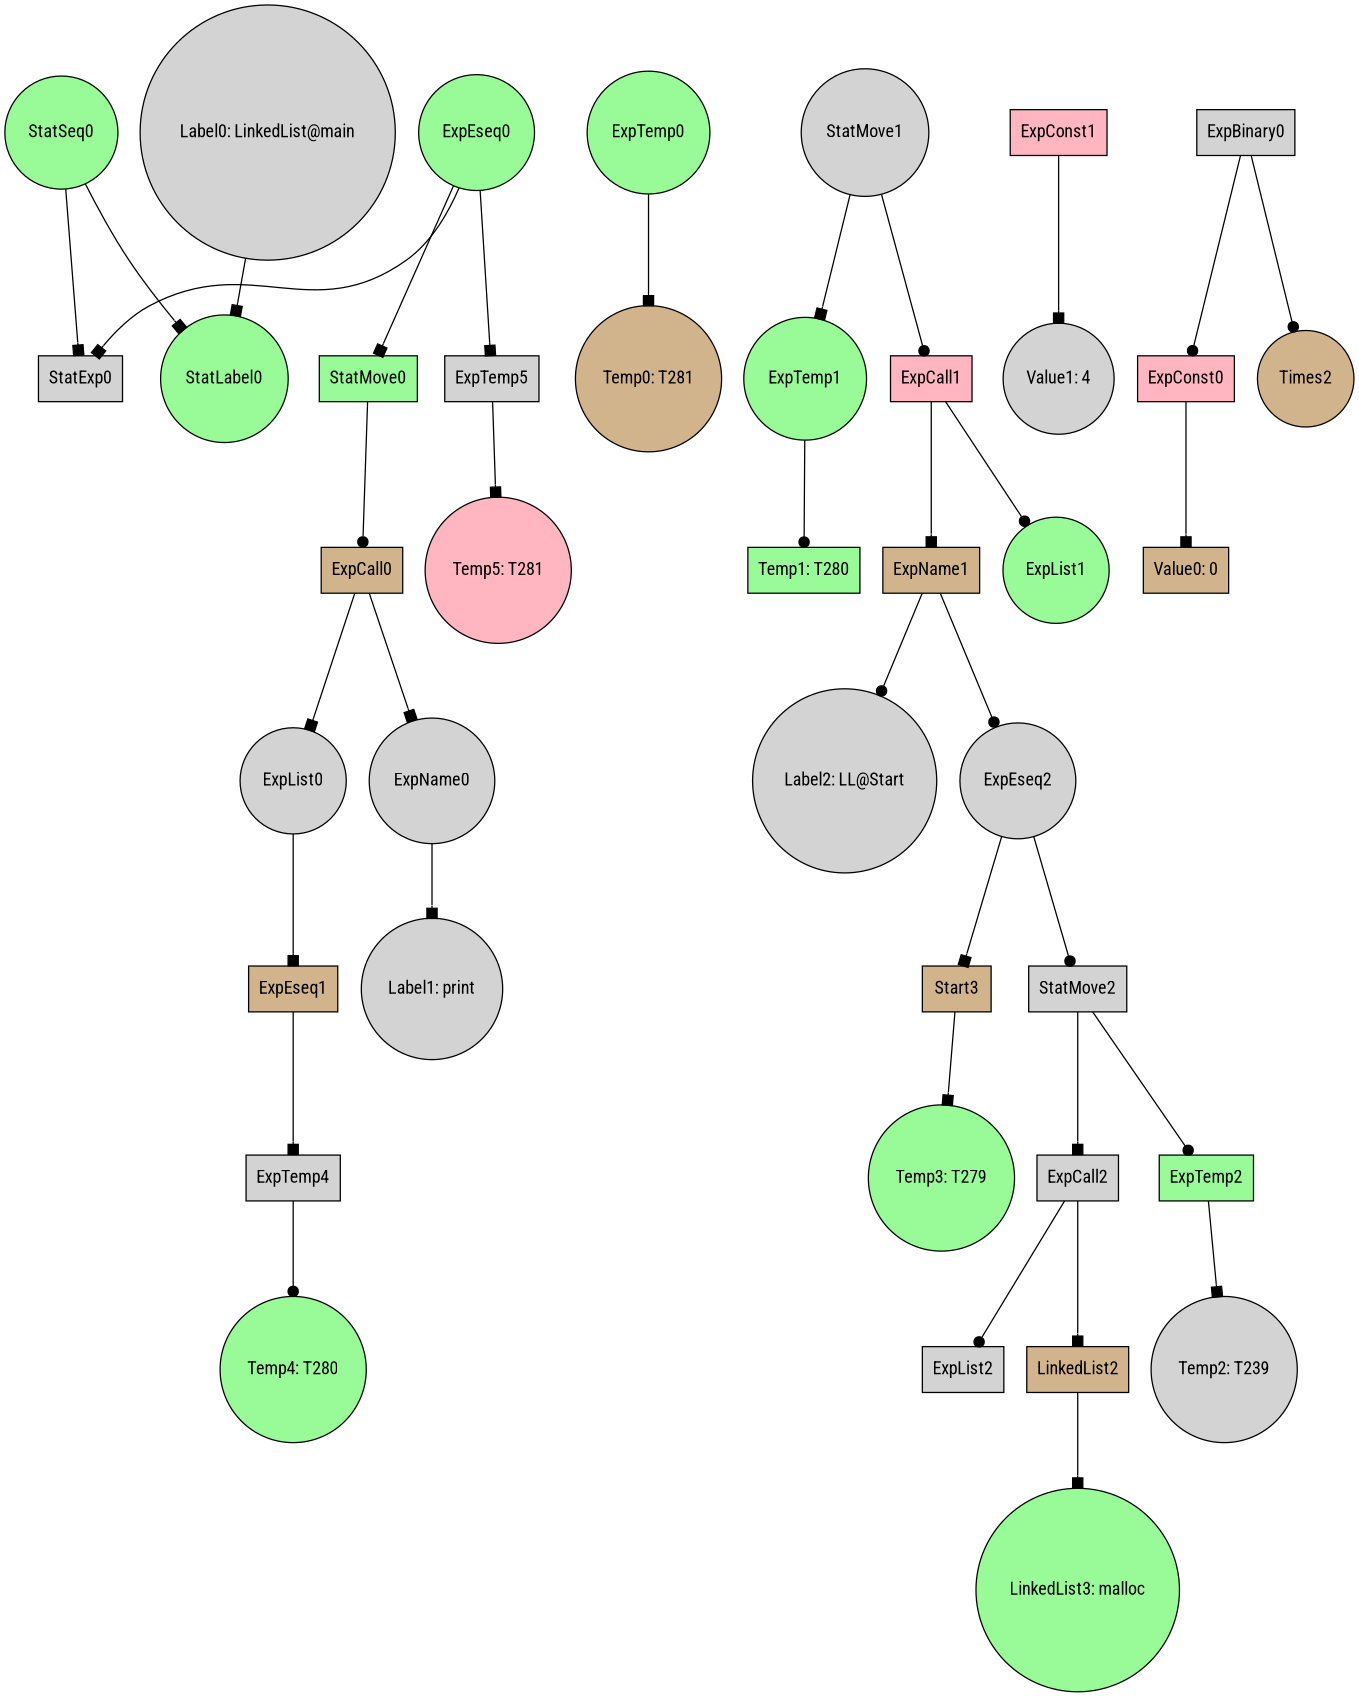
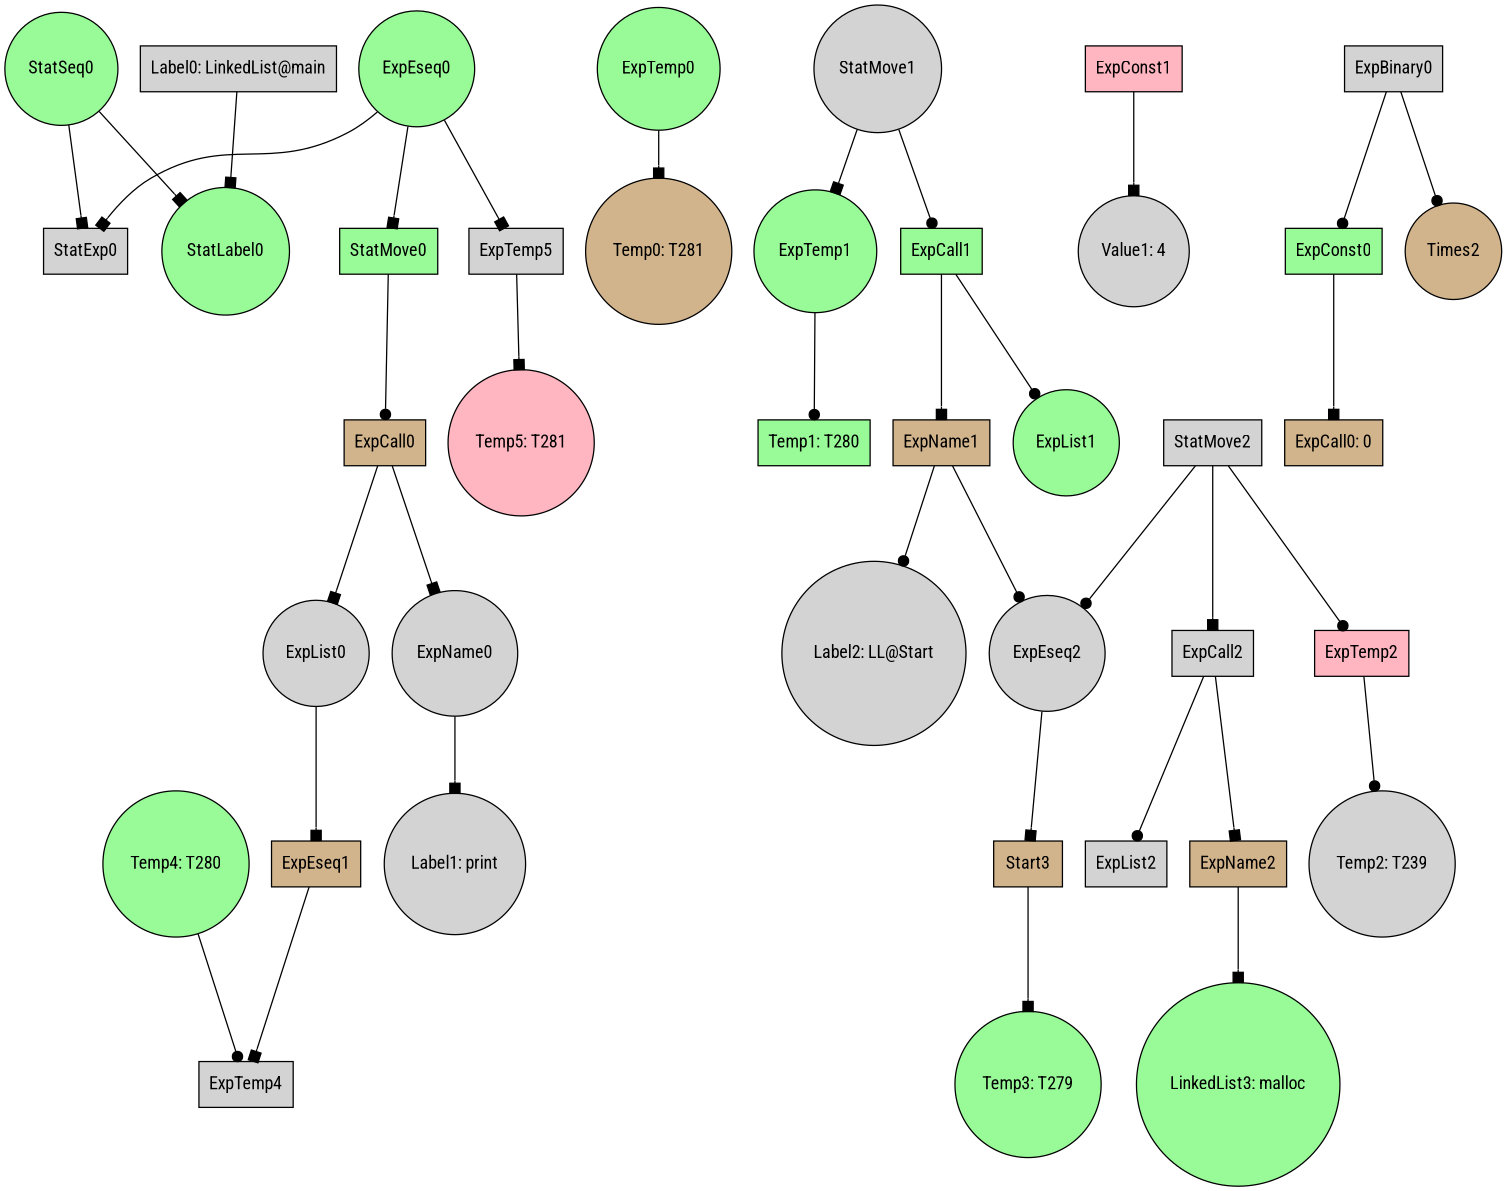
node "Label0: LinkedList@main": shape circle -> box
node "ExpCall1": fillcolor lightpink -> palegreen
node "ExpConst0": fillcolor lightpink -> palegreen
node "Value0: 0": label "Value0: 0" -> "ExpCall0: 0"
edge "ExpEseq2" -> "StatMove2": reversed
node "ExpTemp2": fillcolor palegreen -> lightpink
edge "ExpTemp2" -> "Temp2: T239": arrowhead box -> dot
edge "ExpTemp4" -> "Temp4: T280": reversed
node "LinkedList2": label "LinkedList2" -> "ExpName2"
